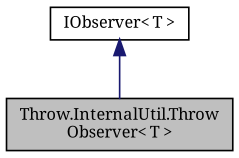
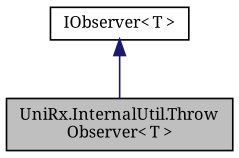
node "Throw.InternalUtil.Throw Observer< T >": label "Throw.InternalUtil.Throw Observer< T >" -> "UniRx.InternalUtil.Throw Observer< T >"
